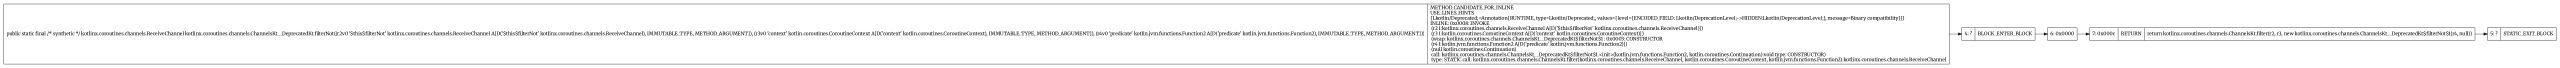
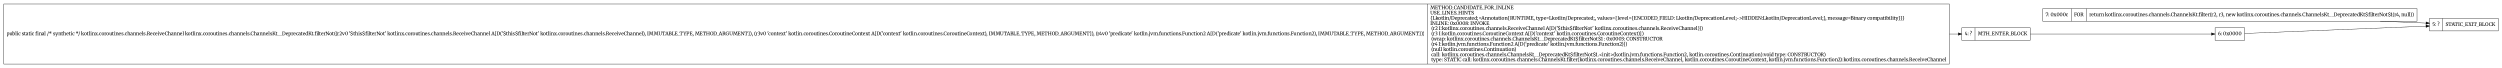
node "4: ?": text "BLOCK_ENTER_BLOCK" -> "MTH_ENTER_BLOCK"
edge "6: 0x0000" -> "7: 0x000c": now "6: 0x0000" -> "5: ?"
node "7: 0x000c": text "RETURN" -> "FOR"
